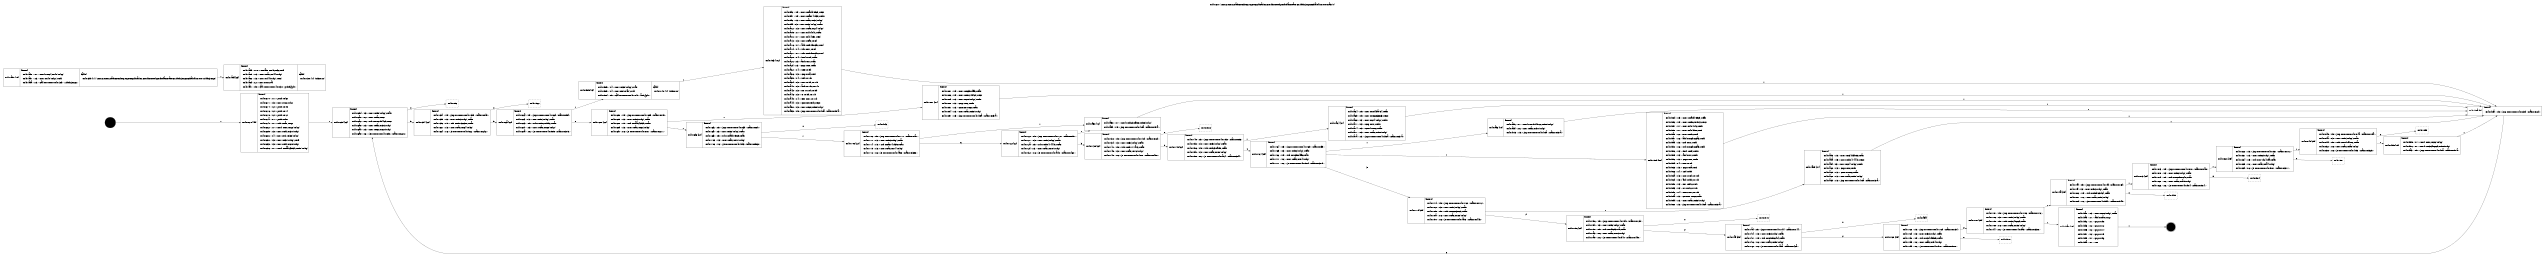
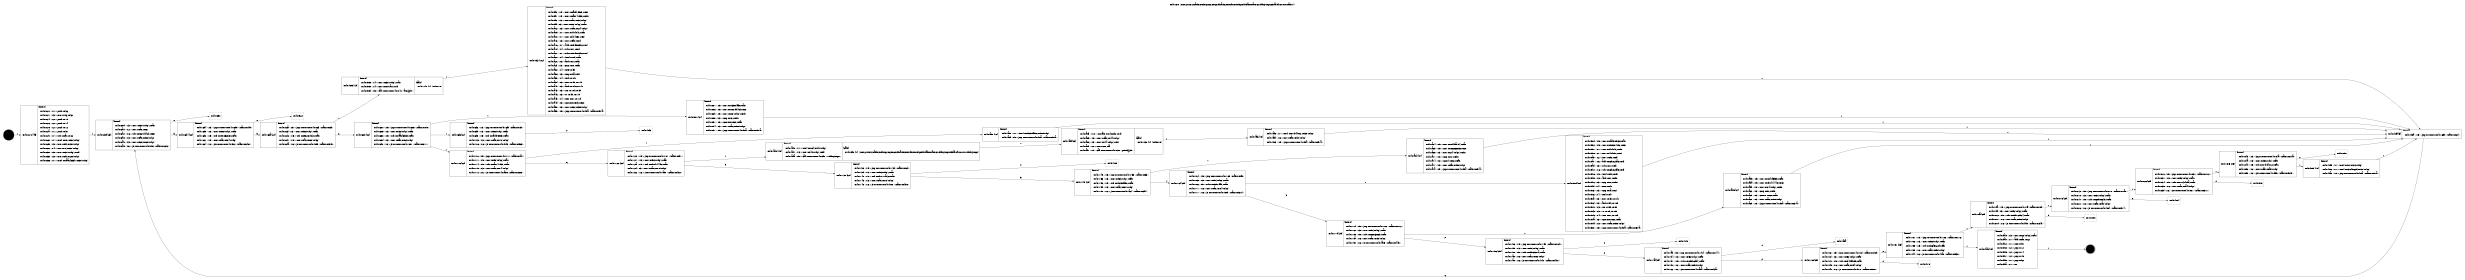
edge "0x401722 [22]" -> "0x401a58 [12]": now "0x401722 [22]" -> "0x401ad0 [15]"
edge "0x4016f6 [22]" -> "0x40170c [22]": now "0x4016e0 [22]" -> "0x40170c [22]"
edge "0x401764 [25]" -> "0x401af6 [18]": now "0x401adf [23]" -> "0x401af6 [18]"
